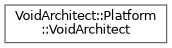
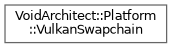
node "VoidArchitect::Platform ::VoidArchitect": label "VoidArchitect::Platform ::VoidArchitect" -> "VoidArchitect::Platform ::VulkanSwapchain"
